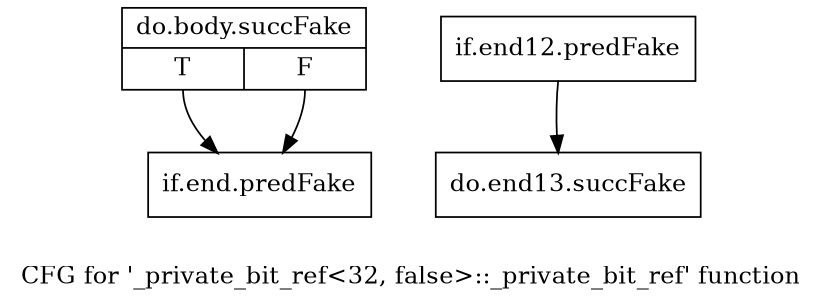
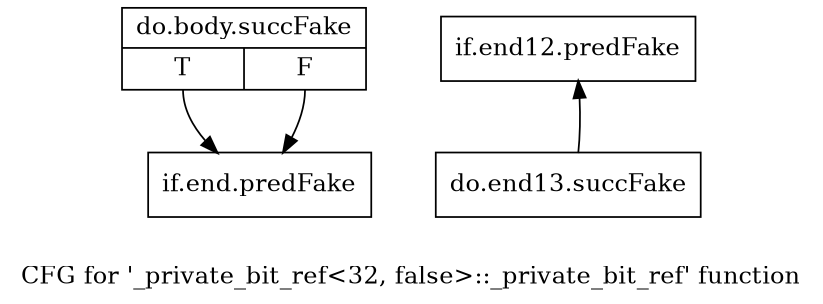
edge "if.end12.predFake" -> "do.end13.succFake": reversed
